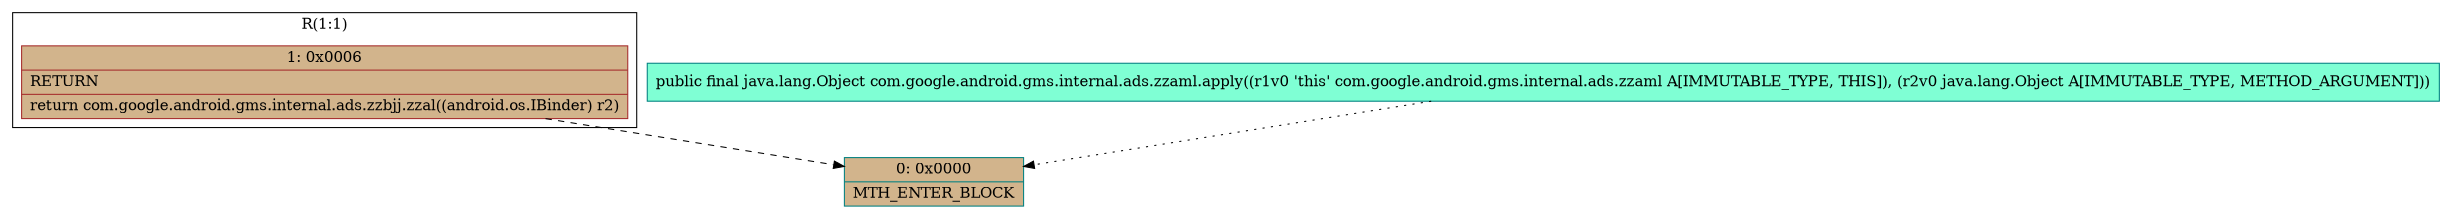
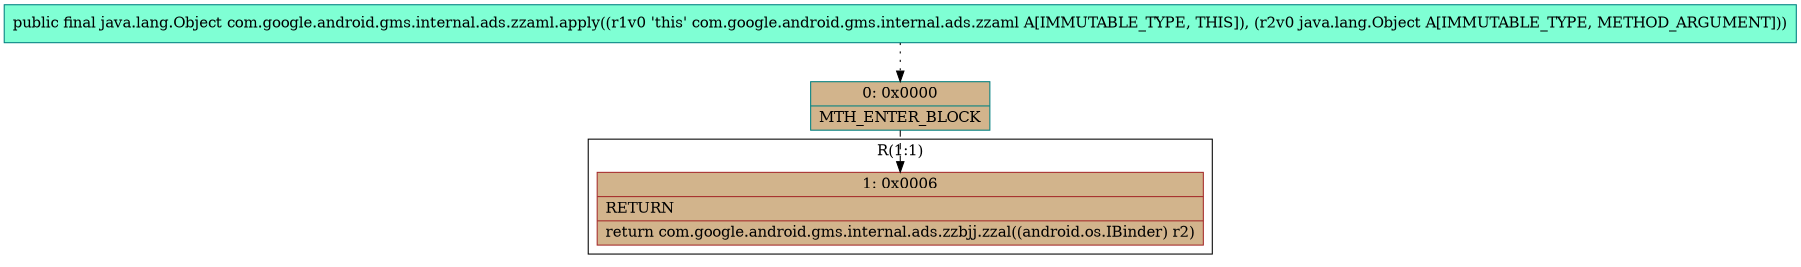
edge "1: 0x0006" -> "0: 0x0000": reversed
